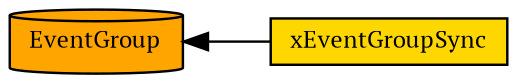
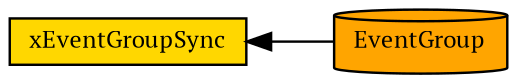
edge "xEventGroupSync" -> "EventGroup": reversed
